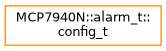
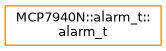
node "MCP7940N::alarm_t:: config_t": label "MCP7940N::alarm_t:: config_t" -> "MCP7940N::alarm_t:: alarm_t"
